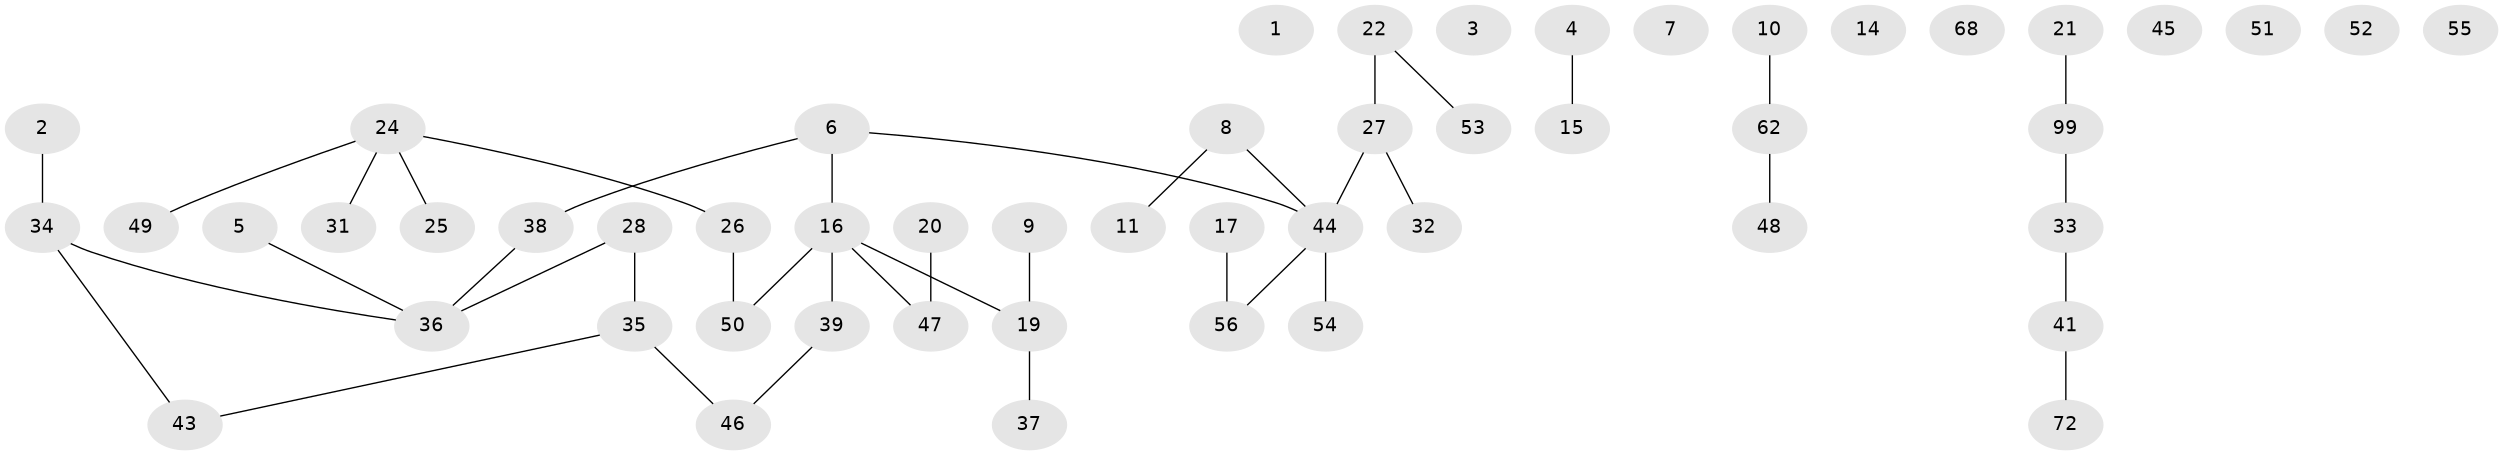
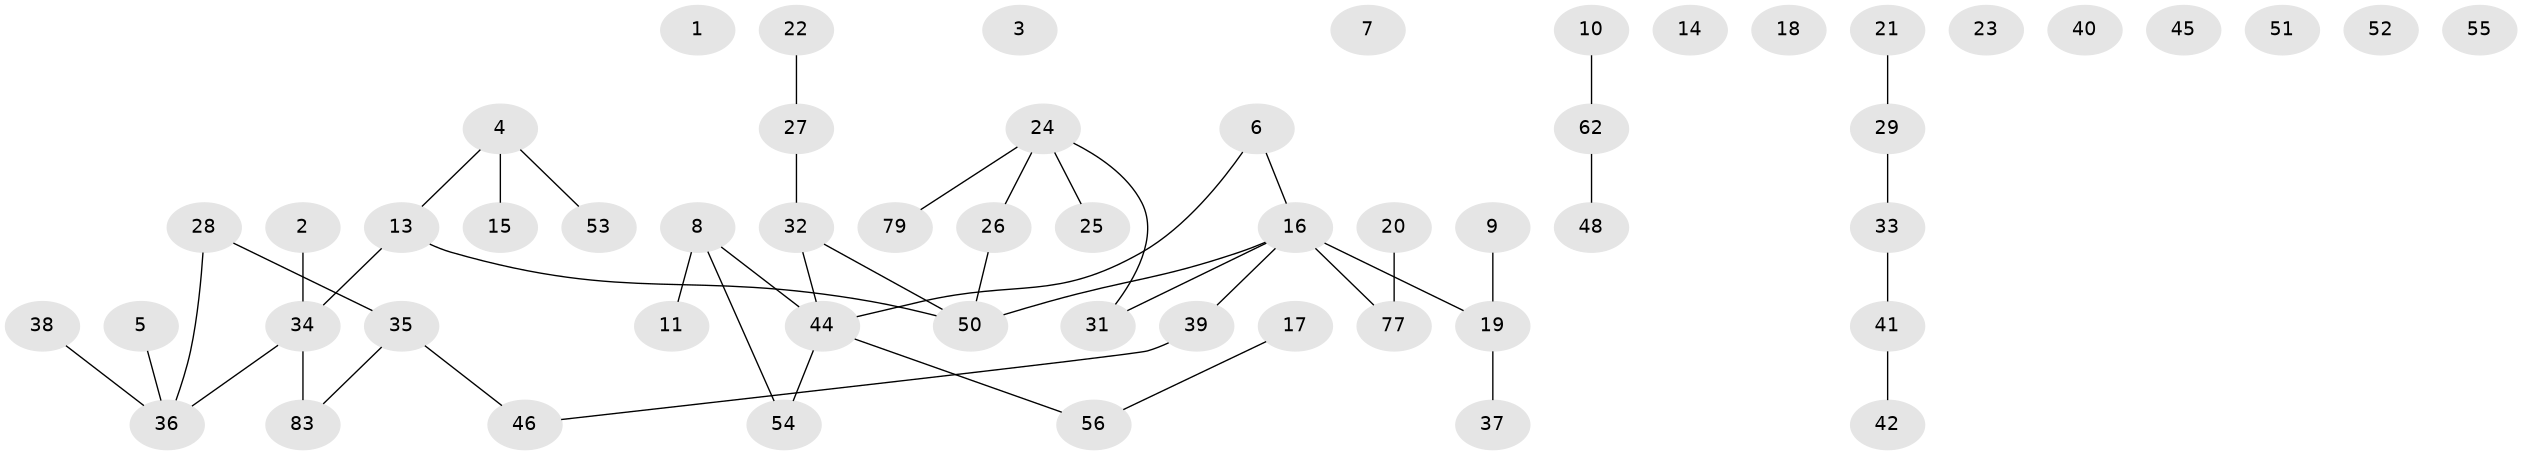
node "68": label "68" -> "18"
node "23": added
node "40": added
edge "22" -- "53": now "4" -- "53"
node "99": label "99" -> "29"
edge "6" -- "38": removed
edge "27" -- "44": now "32" -- "44"
node "49": label "49" -> "79"
node "13": added
edge "32" -- "50": added
edge "16" -- "31": added
edge "8" -- "54": added
node "47": label "47" -> "77"
node "43": label "43" -> "83"
node "72": label "72" -> "42"
